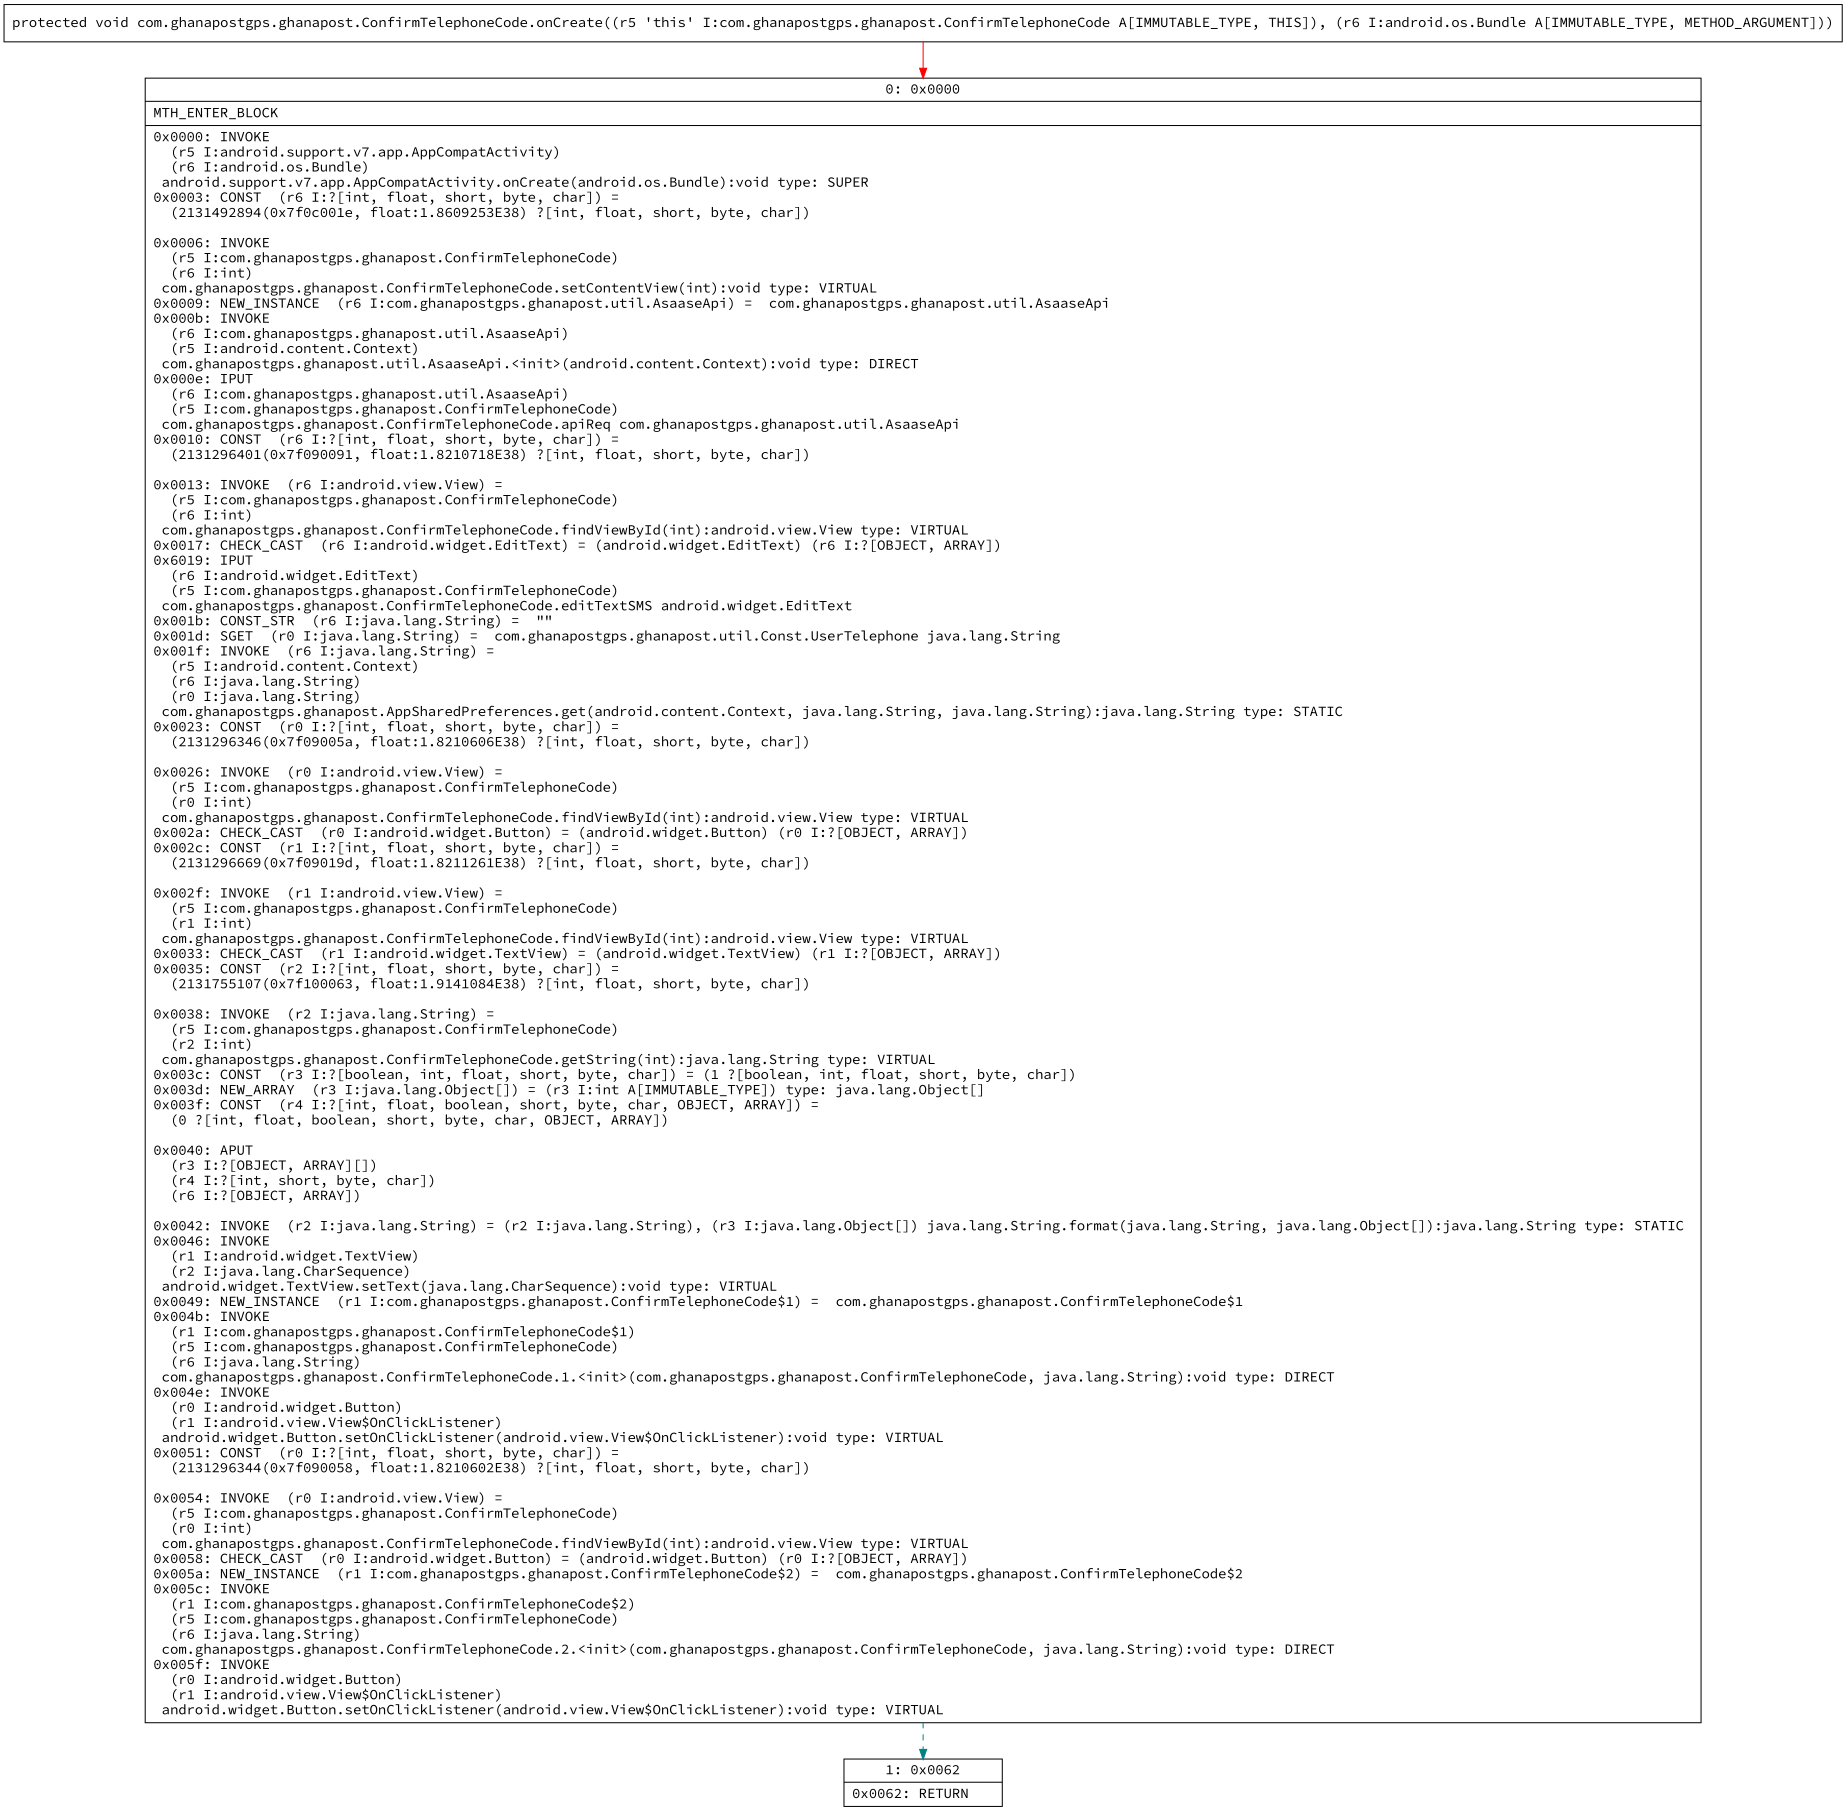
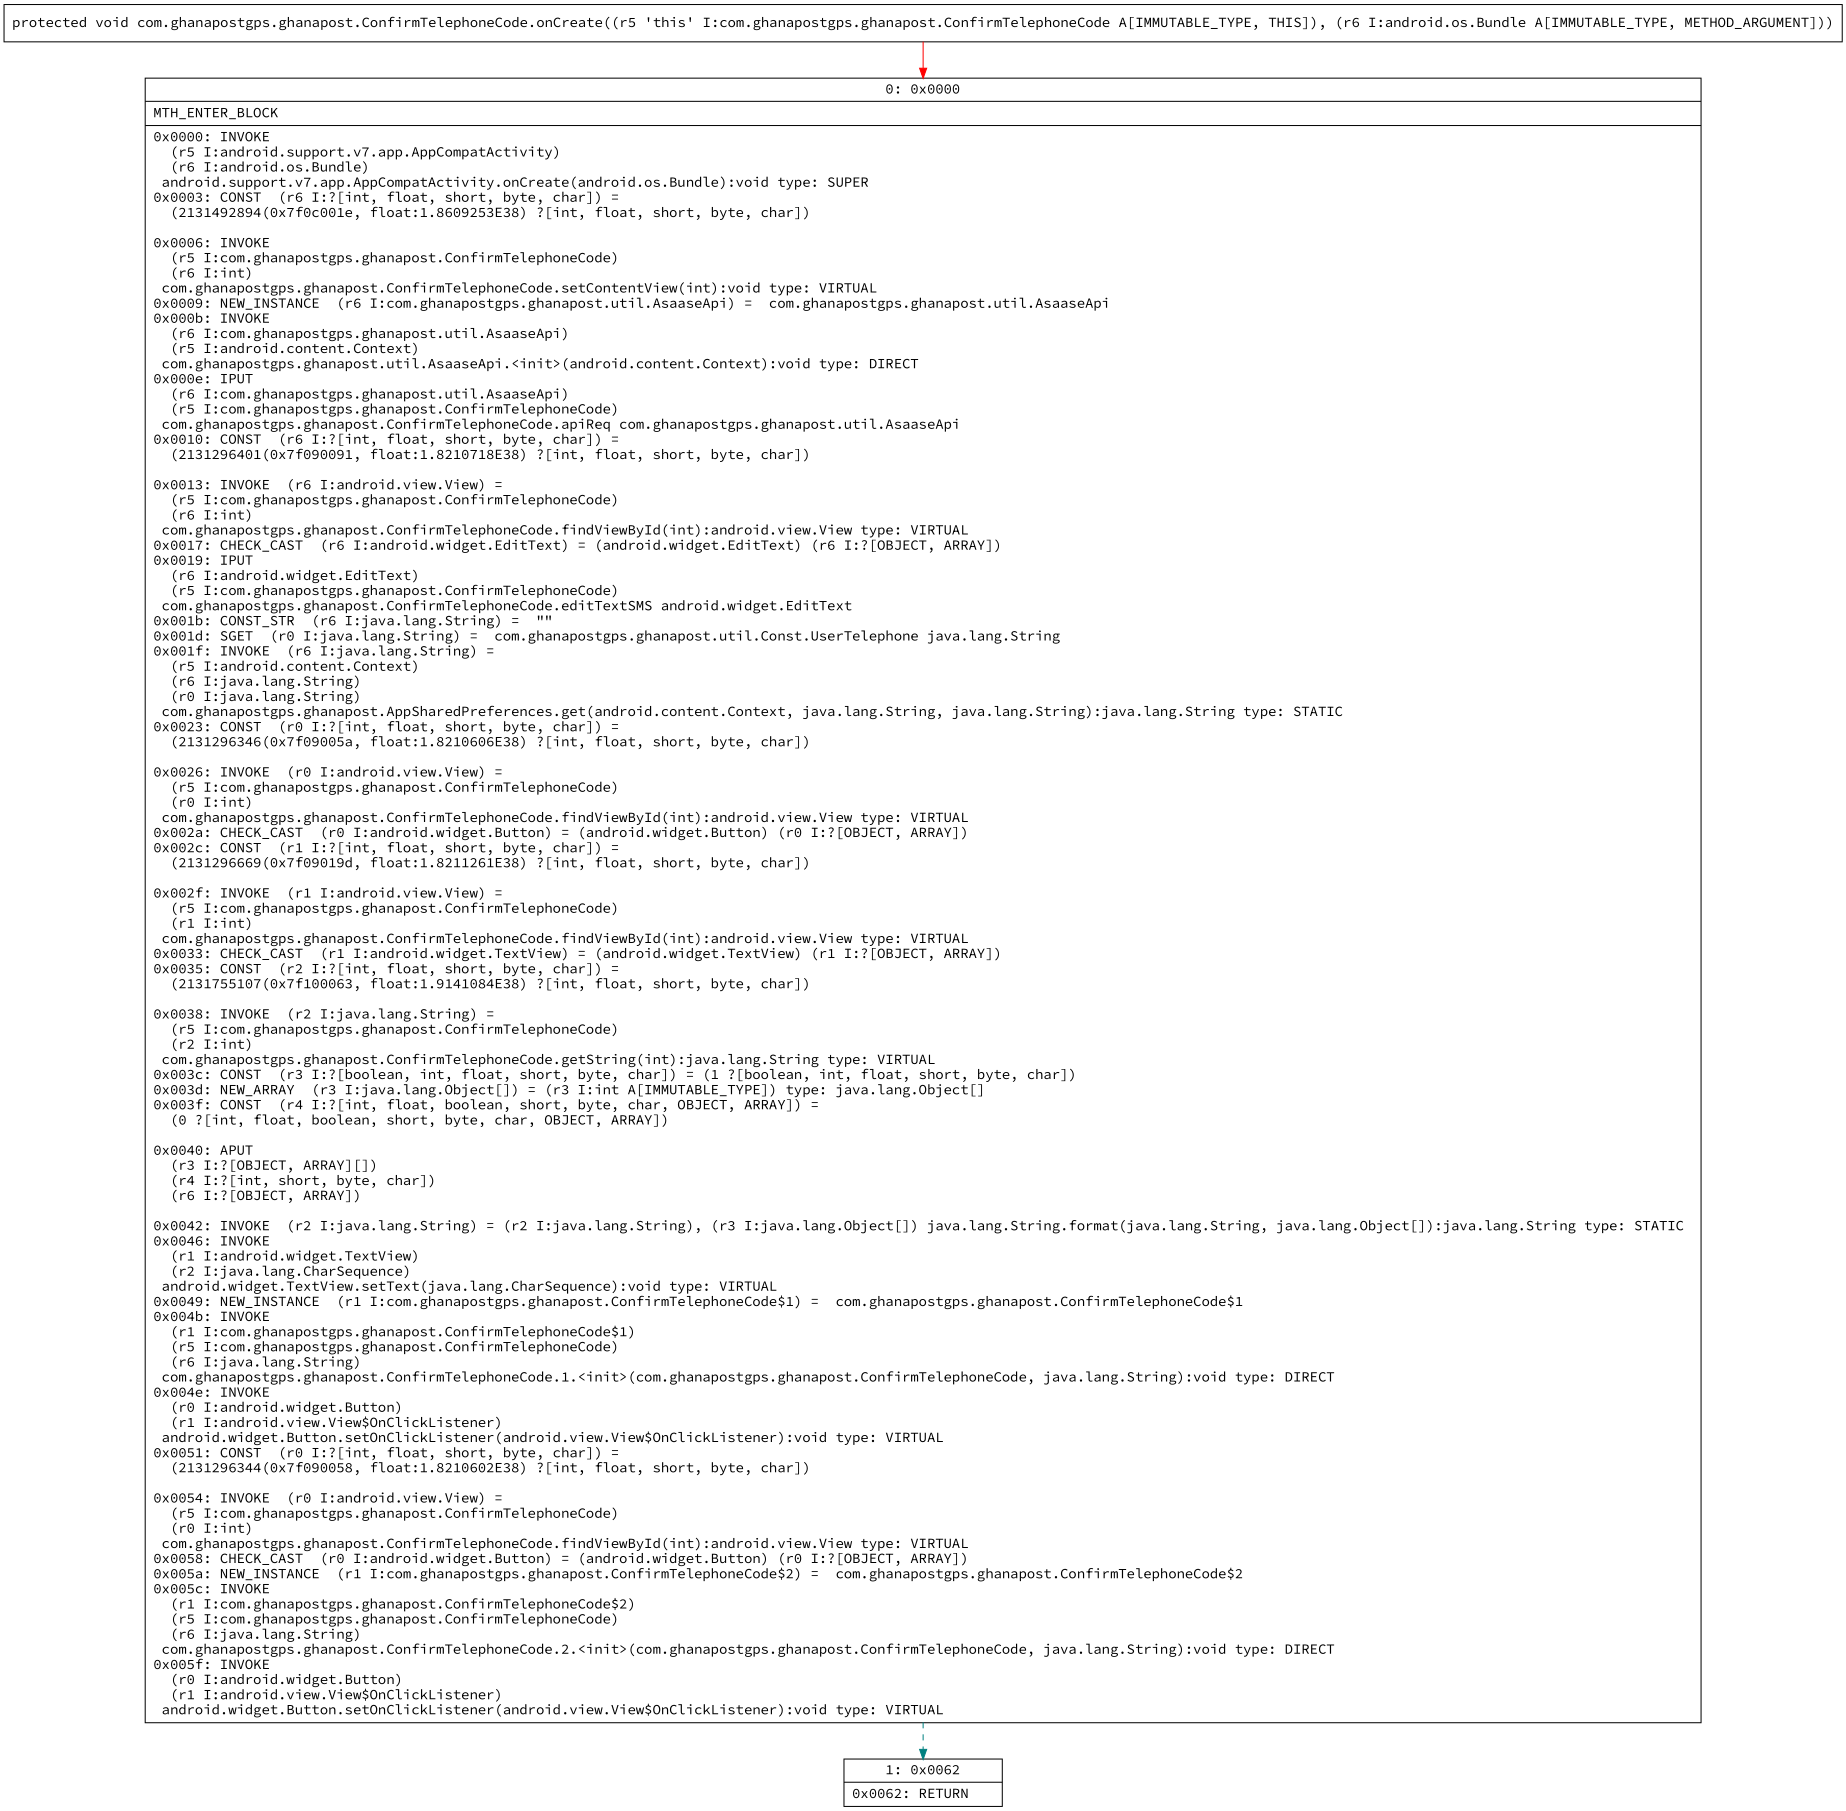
node "0: 0x0000": text "0x6019: IPUT" -> "0x0019: IPUT"
